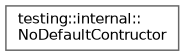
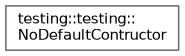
node "testing::internal:: NoDefaultContructor": label "testing::internal:: NoDefaultContructor" -> "testing::testing:: NoDefaultContructor"
